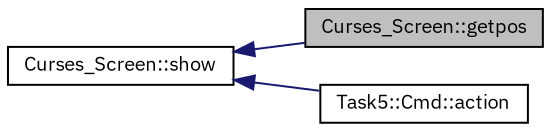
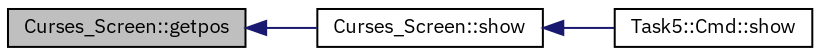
edge "Curses_Screen::getpos" -> "Curses_Screen::show": reversed
node "Task5::Cmd::action": label "Task5::Cmd::action" -> "Task5::Cmd::show"
